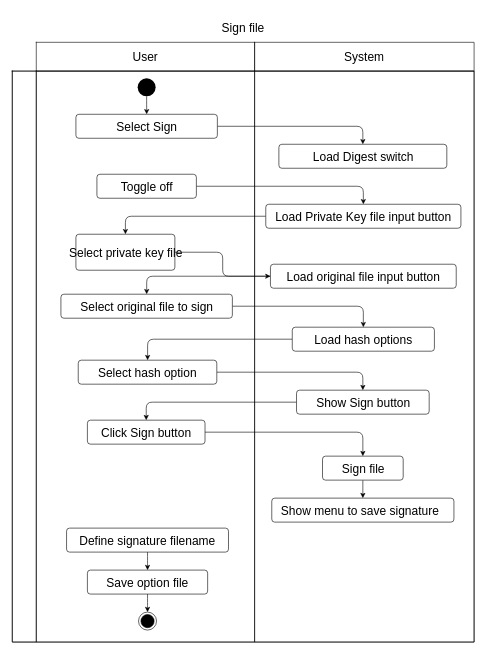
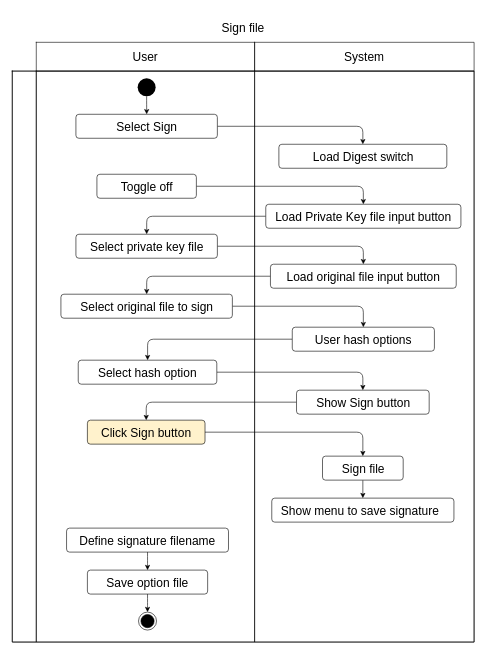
node "Select private key file": size 99x36 -> 142x24
node "Load hash options": label "Load hash options" -> "User hash options"
node "Click Sign button": fillcolor #ffffff -> #fff2cc
